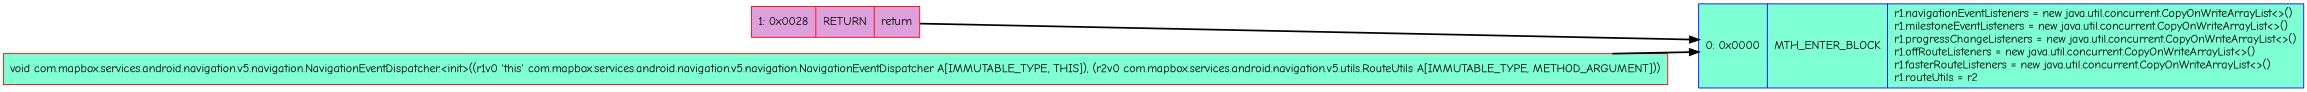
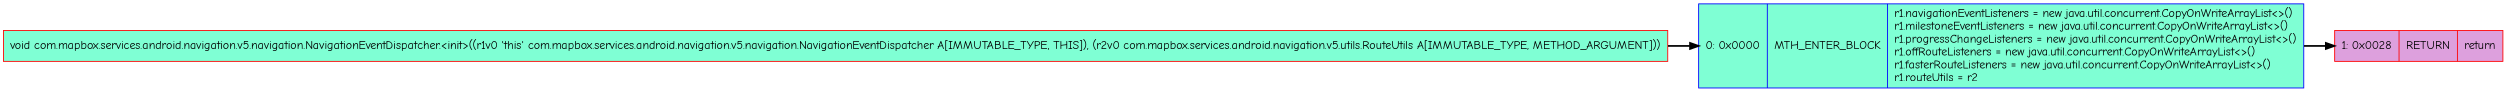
edge "1: 0x0028" -> "0: 0x0000": reversed
